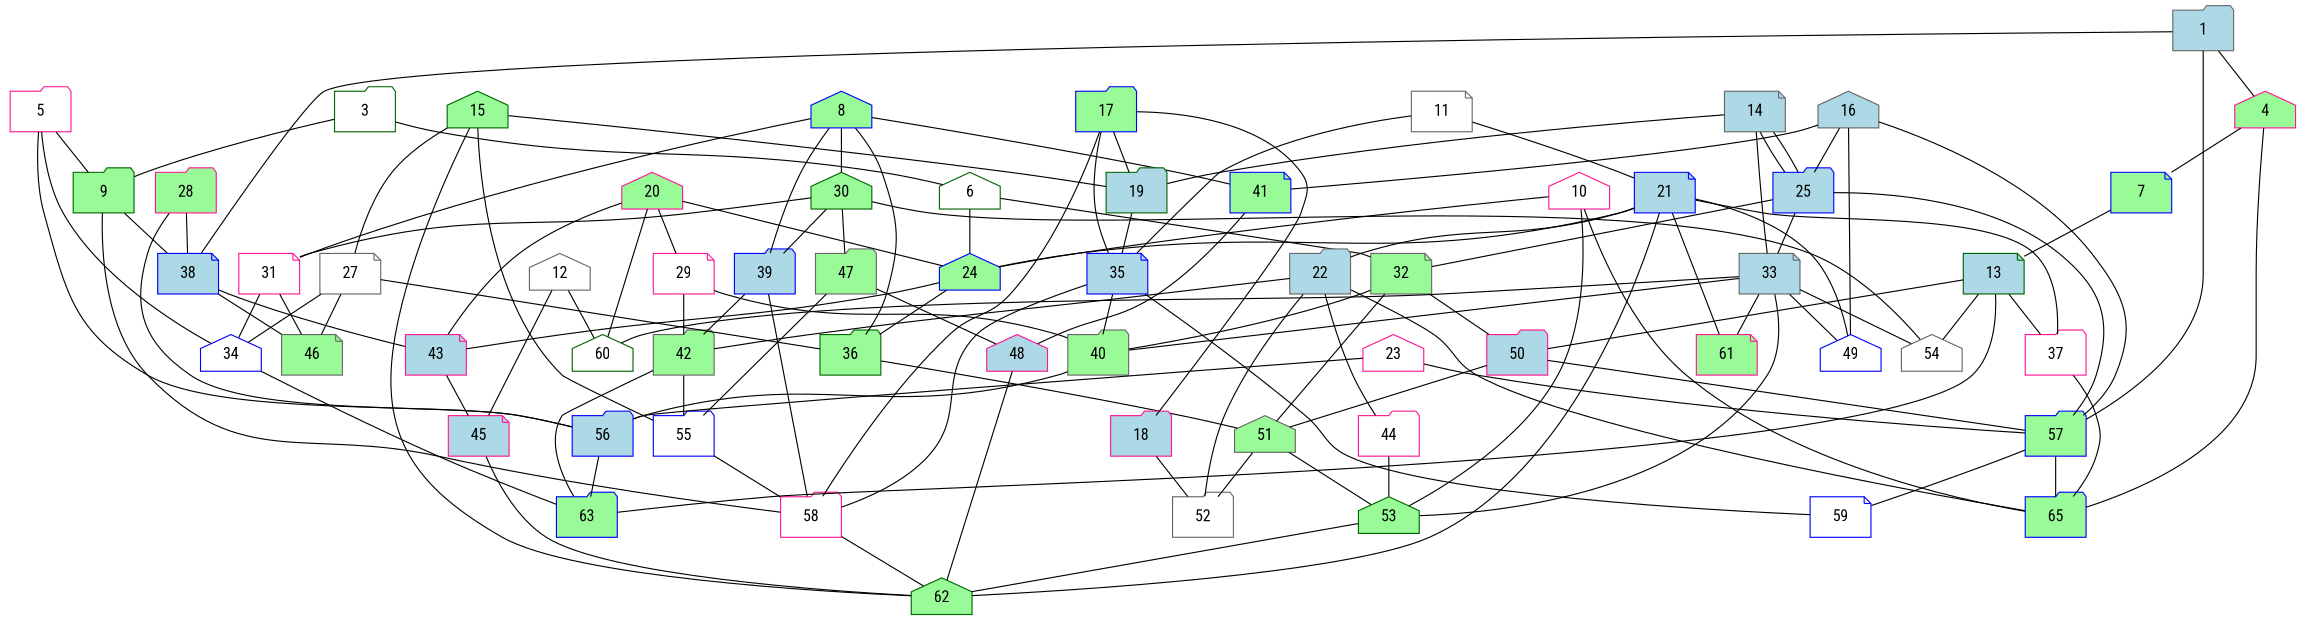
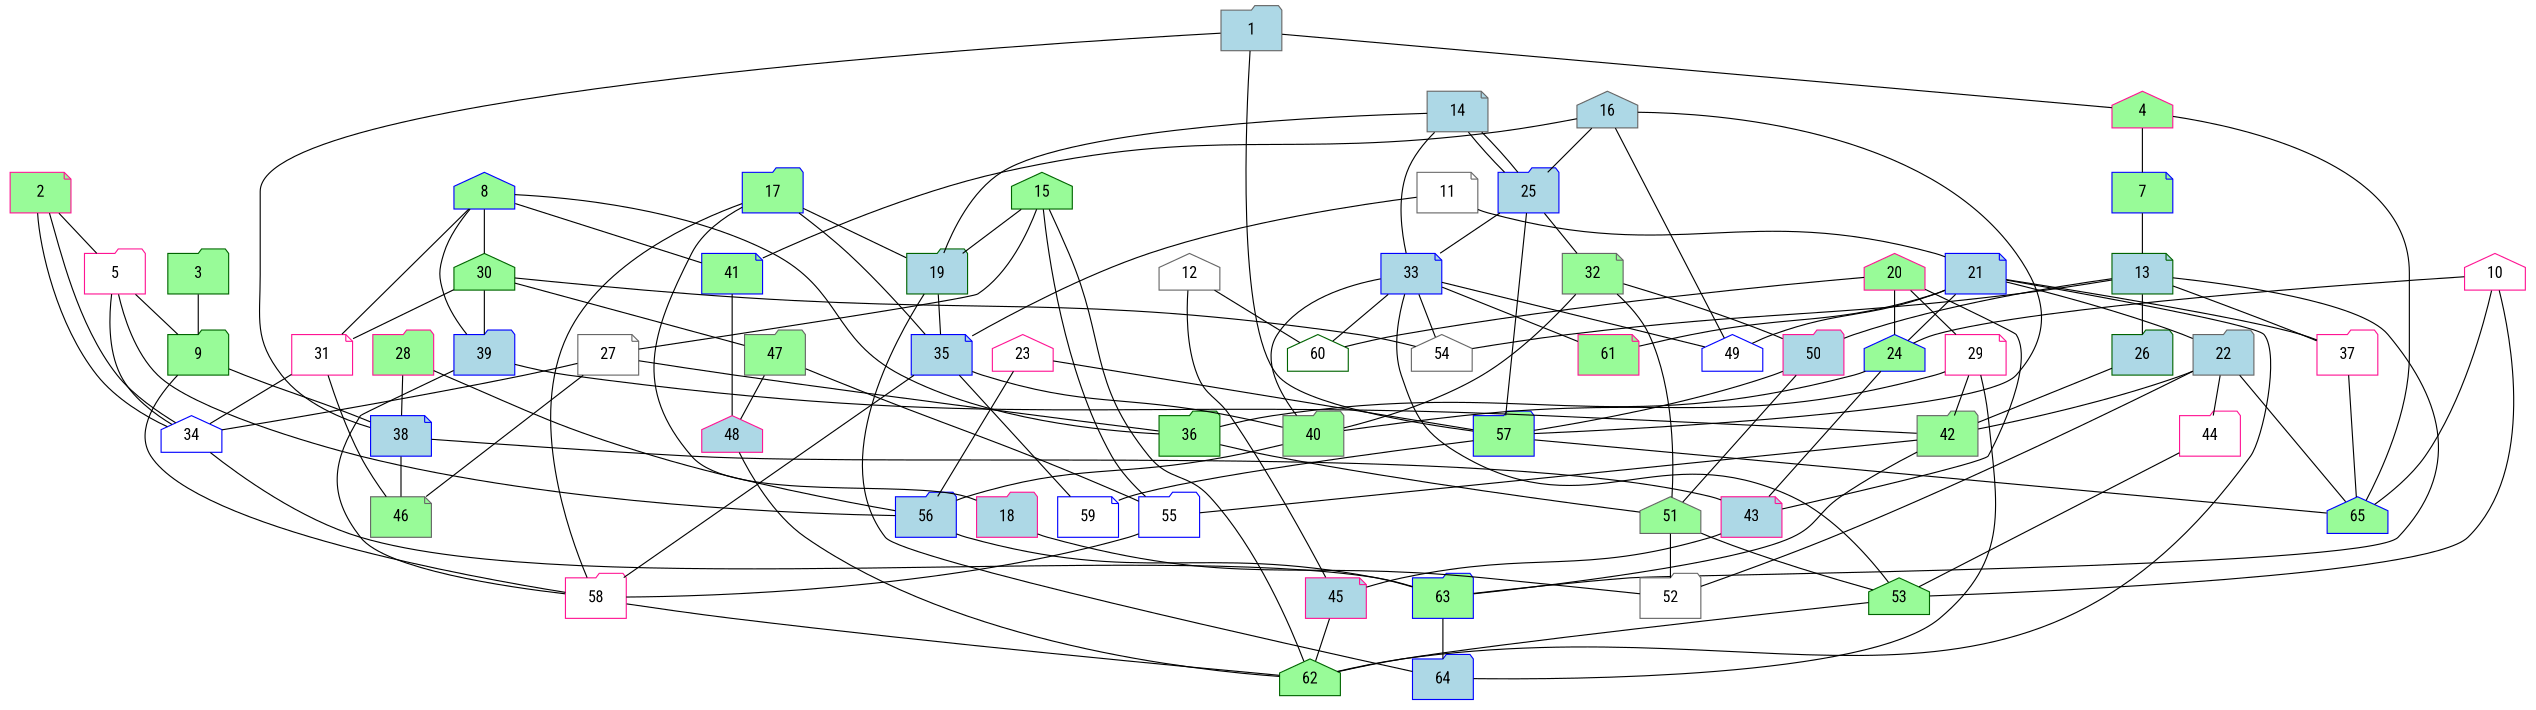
node "3": fillcolor white -> palegreen
node "2": added
node "6": removed
node "33": color gray40 -> blue
node "26": added
node "65": shape folder -> house
node "64": added
